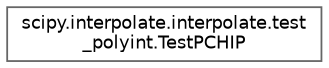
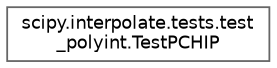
node "scipy.interpolate.interpolate.test _polyint.TestPCHIP": label "scipy.interpolate.interpolate.test _polyint.TestPCHIP" -> "scipy.interpolate.tests.test _polyint.TestPCHIP"
